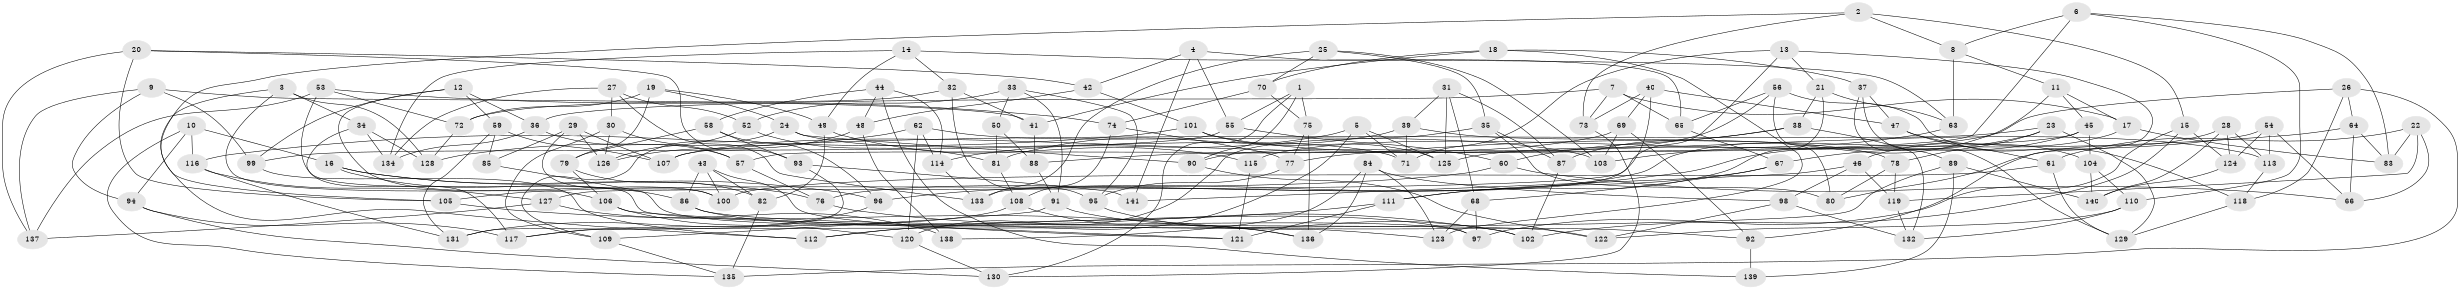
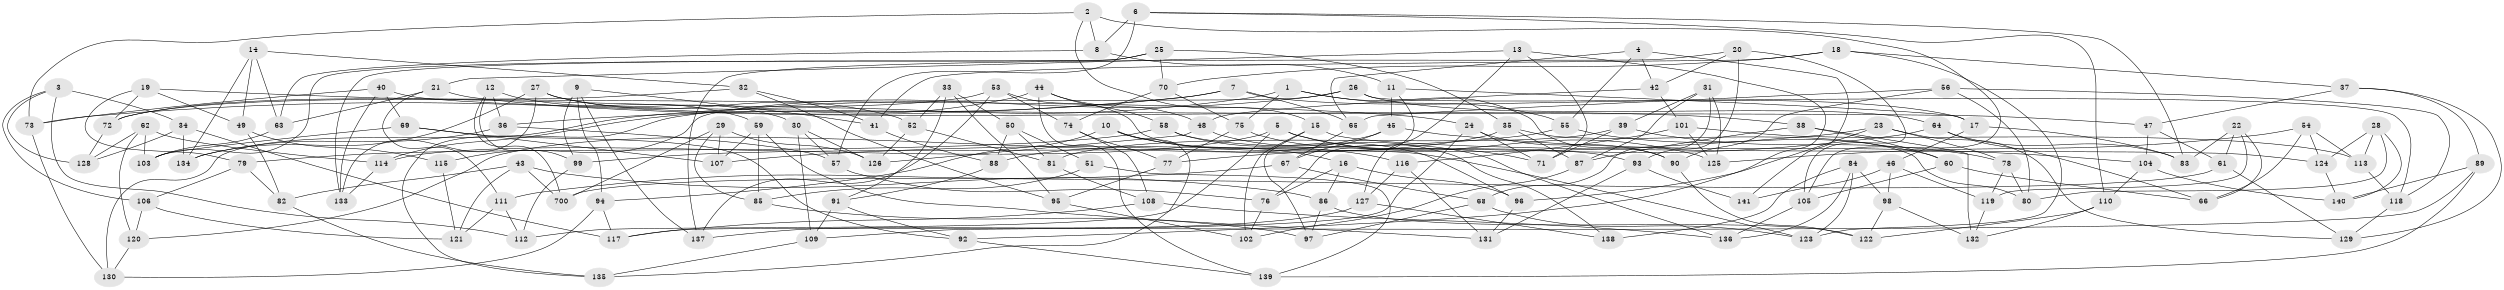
node "51": added
node "100": label "100" -> "700"
